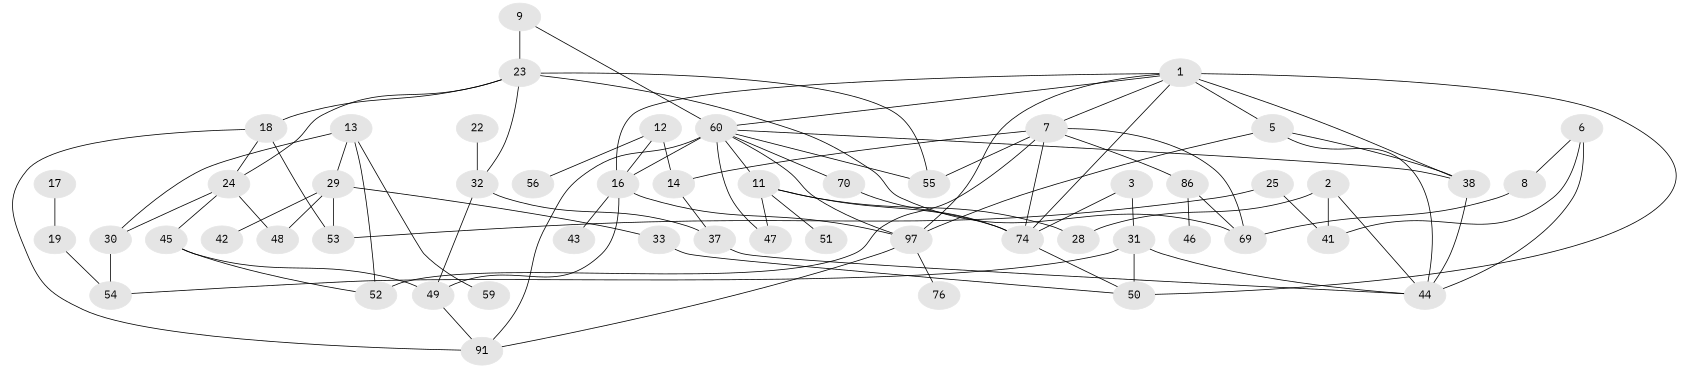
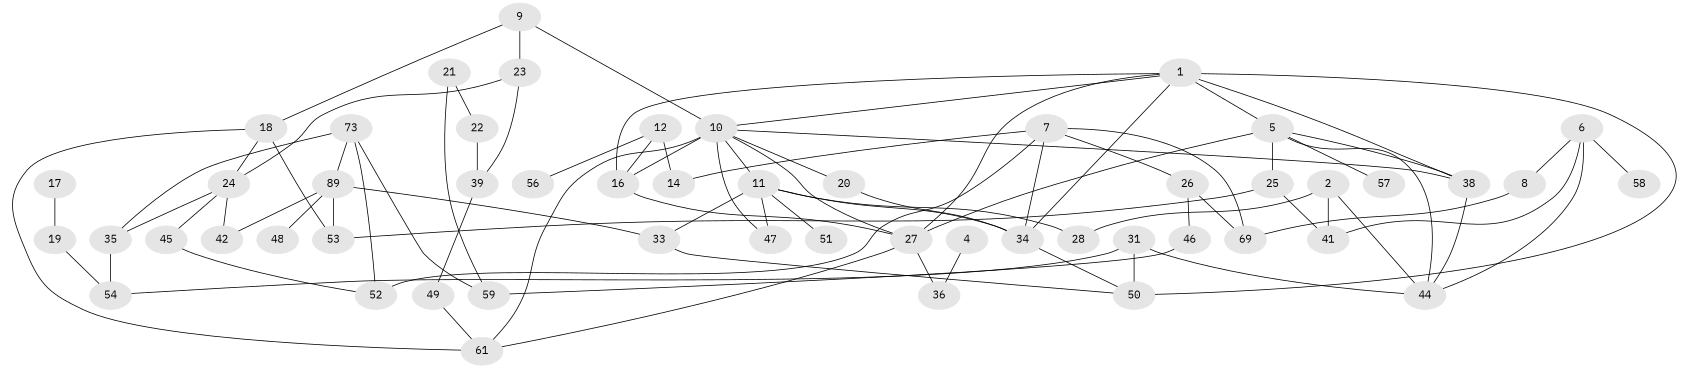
node "21": added
edge "23" -- "18": now "9" -- "18"
edge "1" -- "7": removed
node "13": label "13" -> "73"
node "60": label "60" -> "10"
edge "5" -- "25": added
edge "23" -- "69": removed
node "29": label "29" -> "89"
node "32": label "32" -> "39"
node "70": label "70" -> "20"
node "55": removed
node "3": removed
node "86": label "86" -> "26"
node "57": added
node "58": added
edge "11" -- "33": added
edge "24" -- "48": now "24" -- "42"
node "30": label "30" -> "35"
node "43": removed
node "37": removed
node "97": label "97" -> "27"
node "4": added
node "74": label "74" -> "34"
edge "16" -- "49": removed
edge "45" -- "49": removed
edge "46" -- "59": added
node "76": label "76" -> "36"
node "91": label "91" -> "61"
